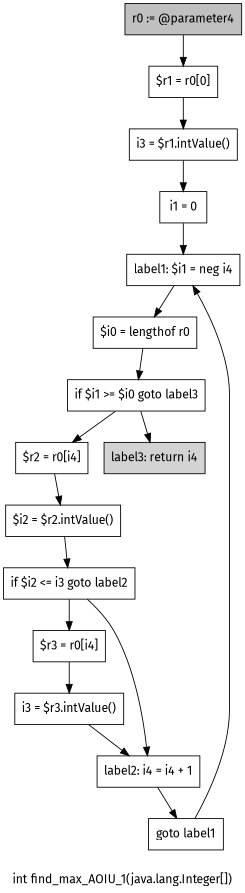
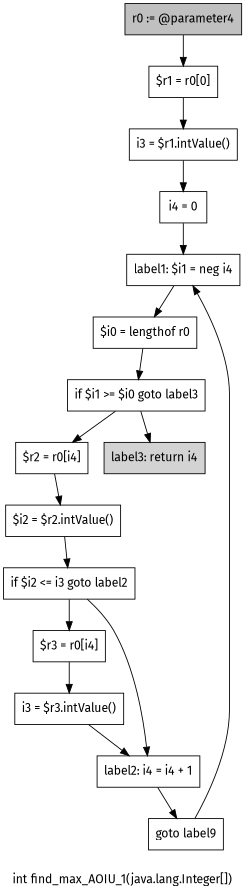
node "i1 = 0": label "i1 = 0" -> "i4 = 0"
node "goto label1": label "goto label1" -> "goto label9"
